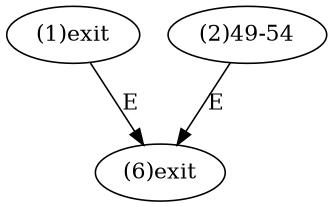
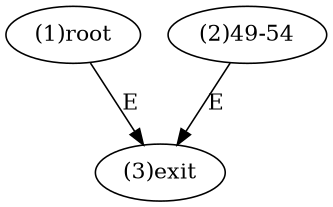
node "(1)exit": label "(1)exit" -> "(1)root"
node "(6)exit": label "(6)exit" -> "(3)exit"
